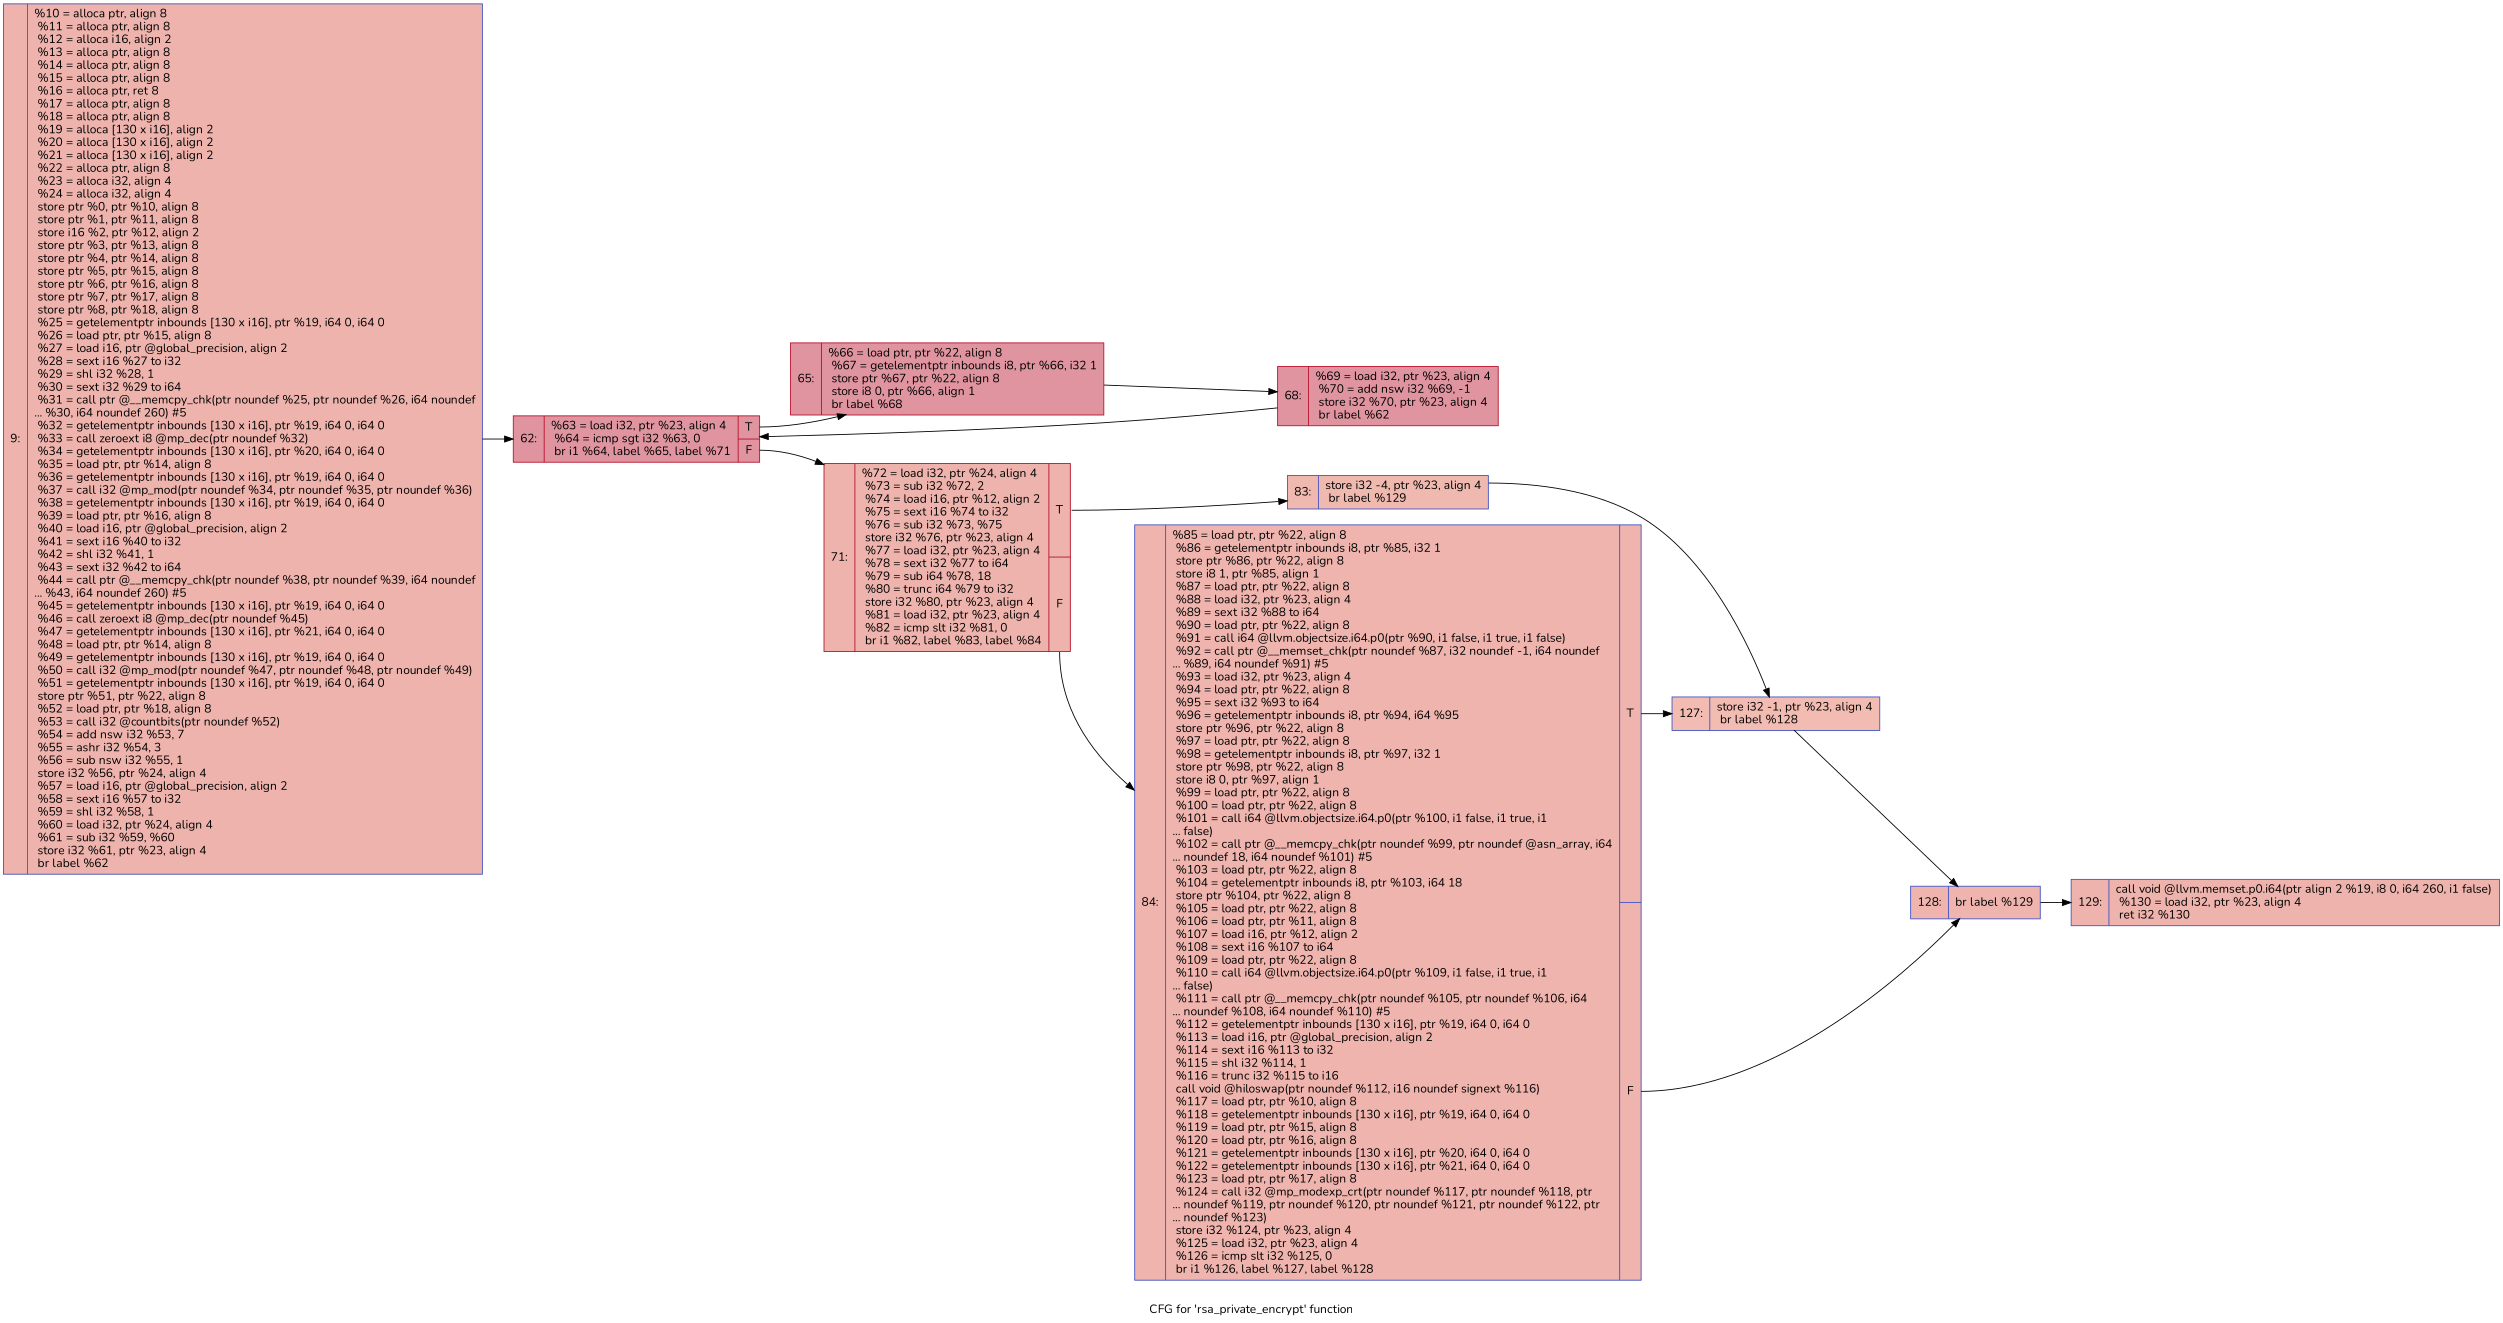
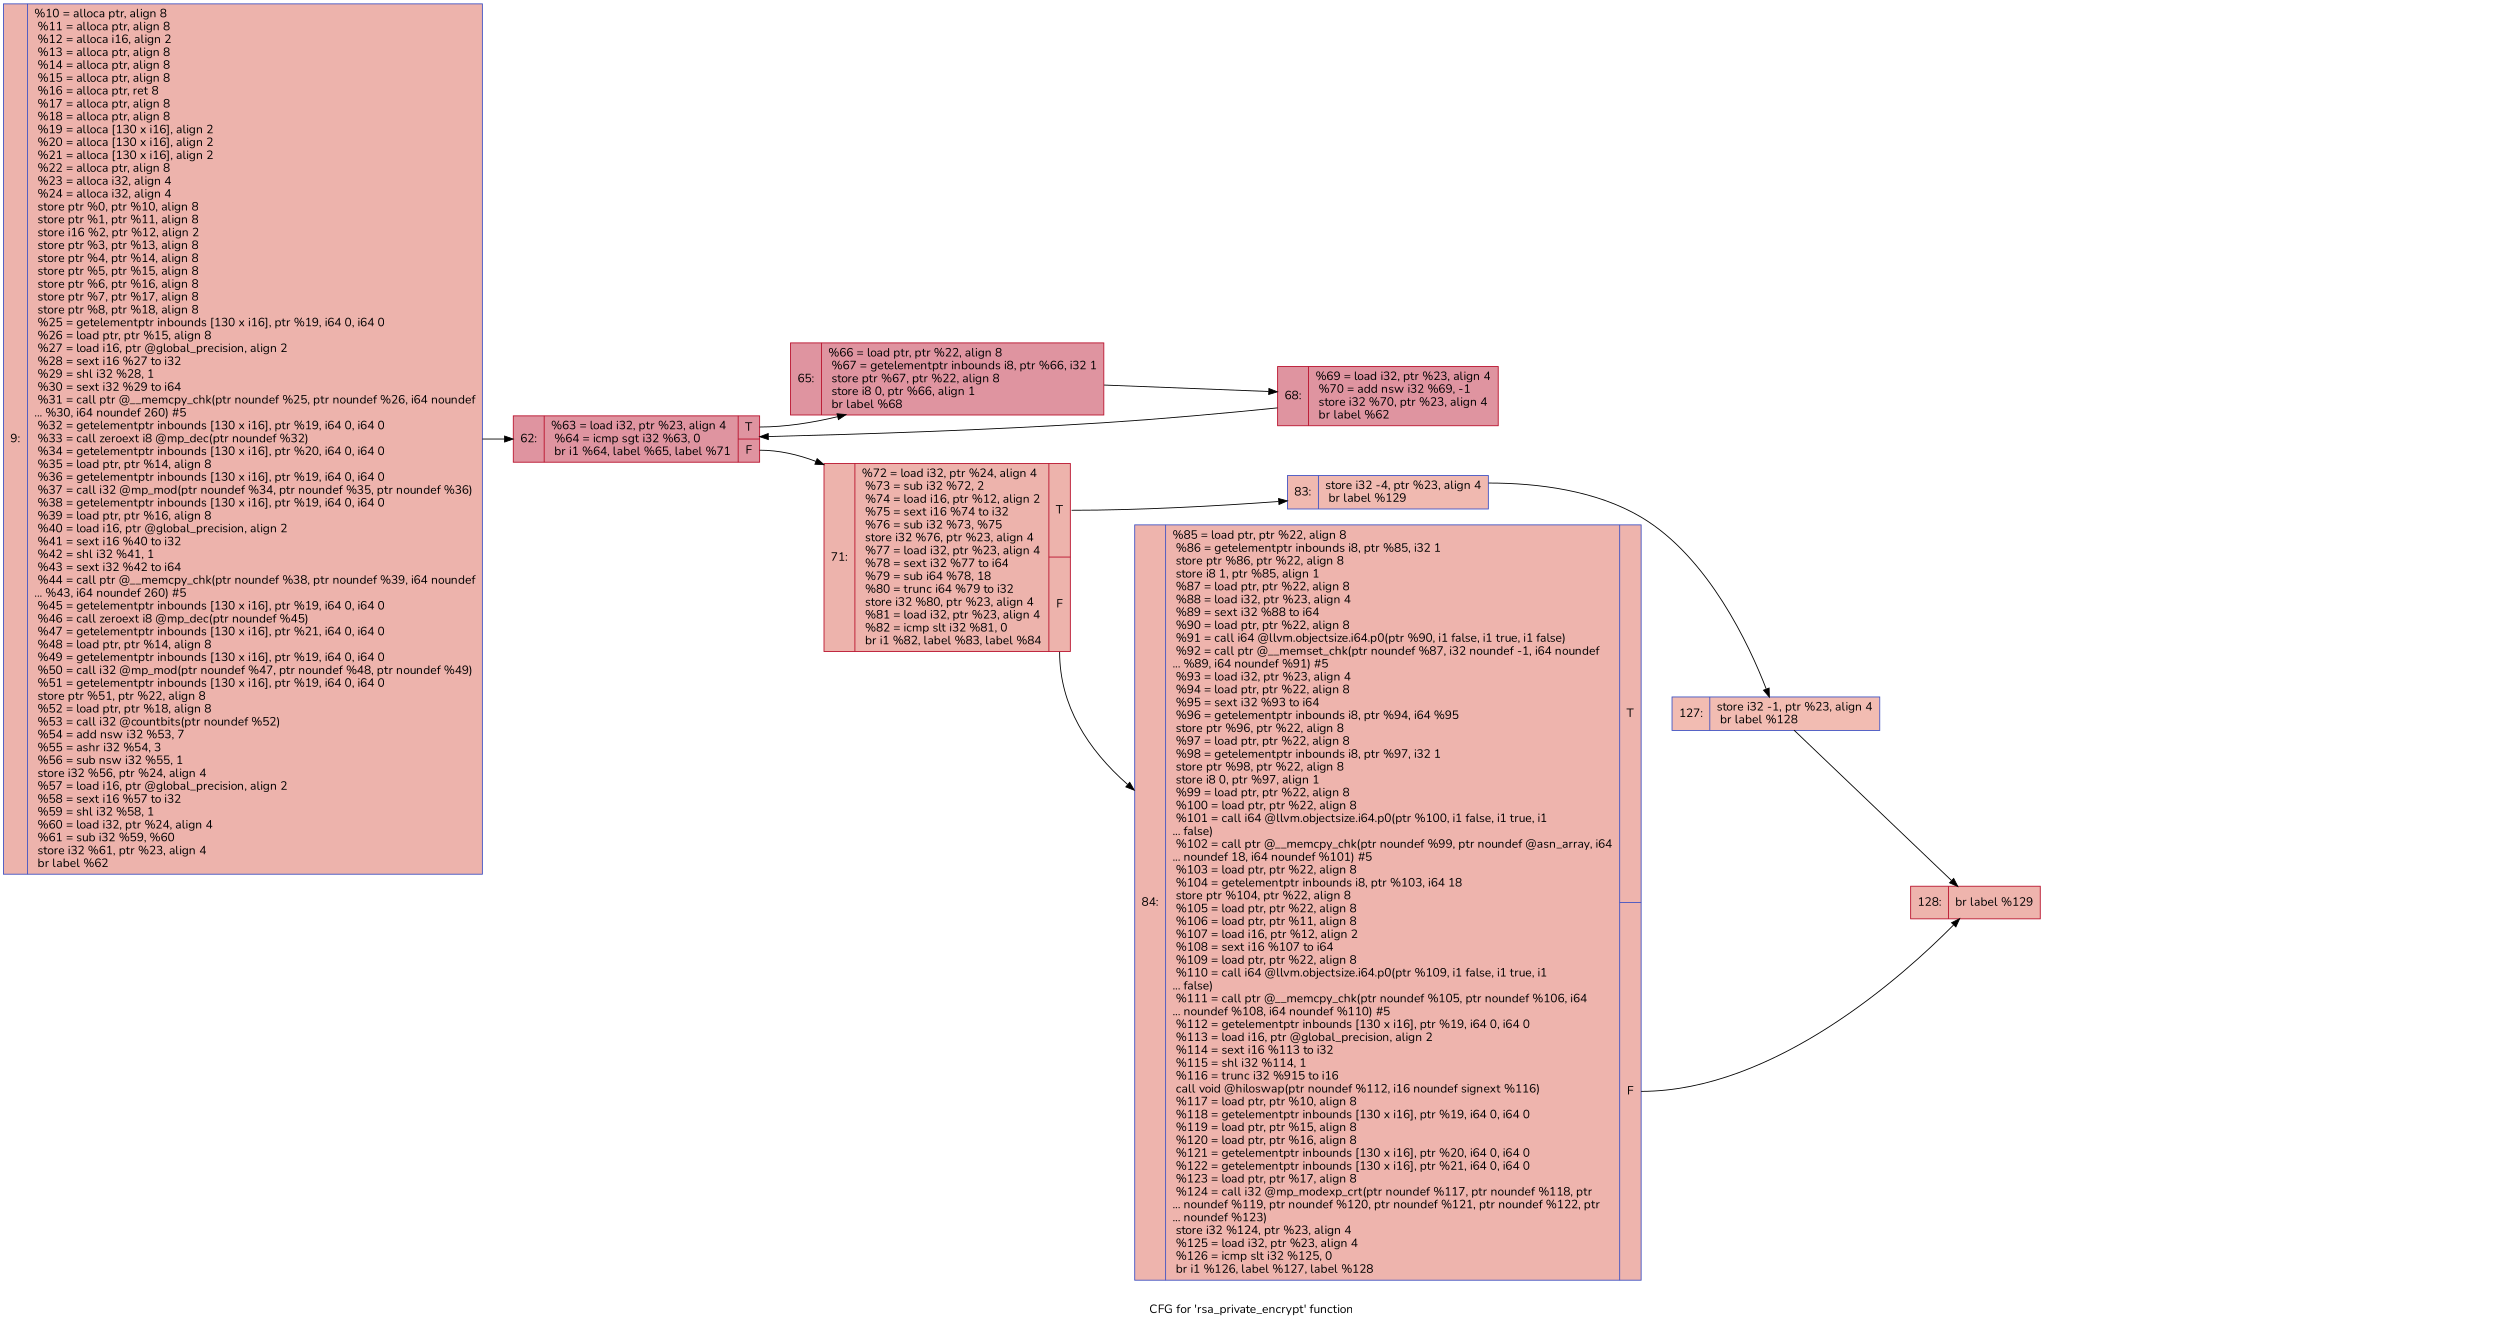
edge "84:" -> "127:": removed
node "128:": color #3d50c3ff -> #b70d28ff
node "129:": removed
node "84:": text "%116 = trunc i32 %115 to i16" -> "%116 = trunc i32 %915 to i16"
